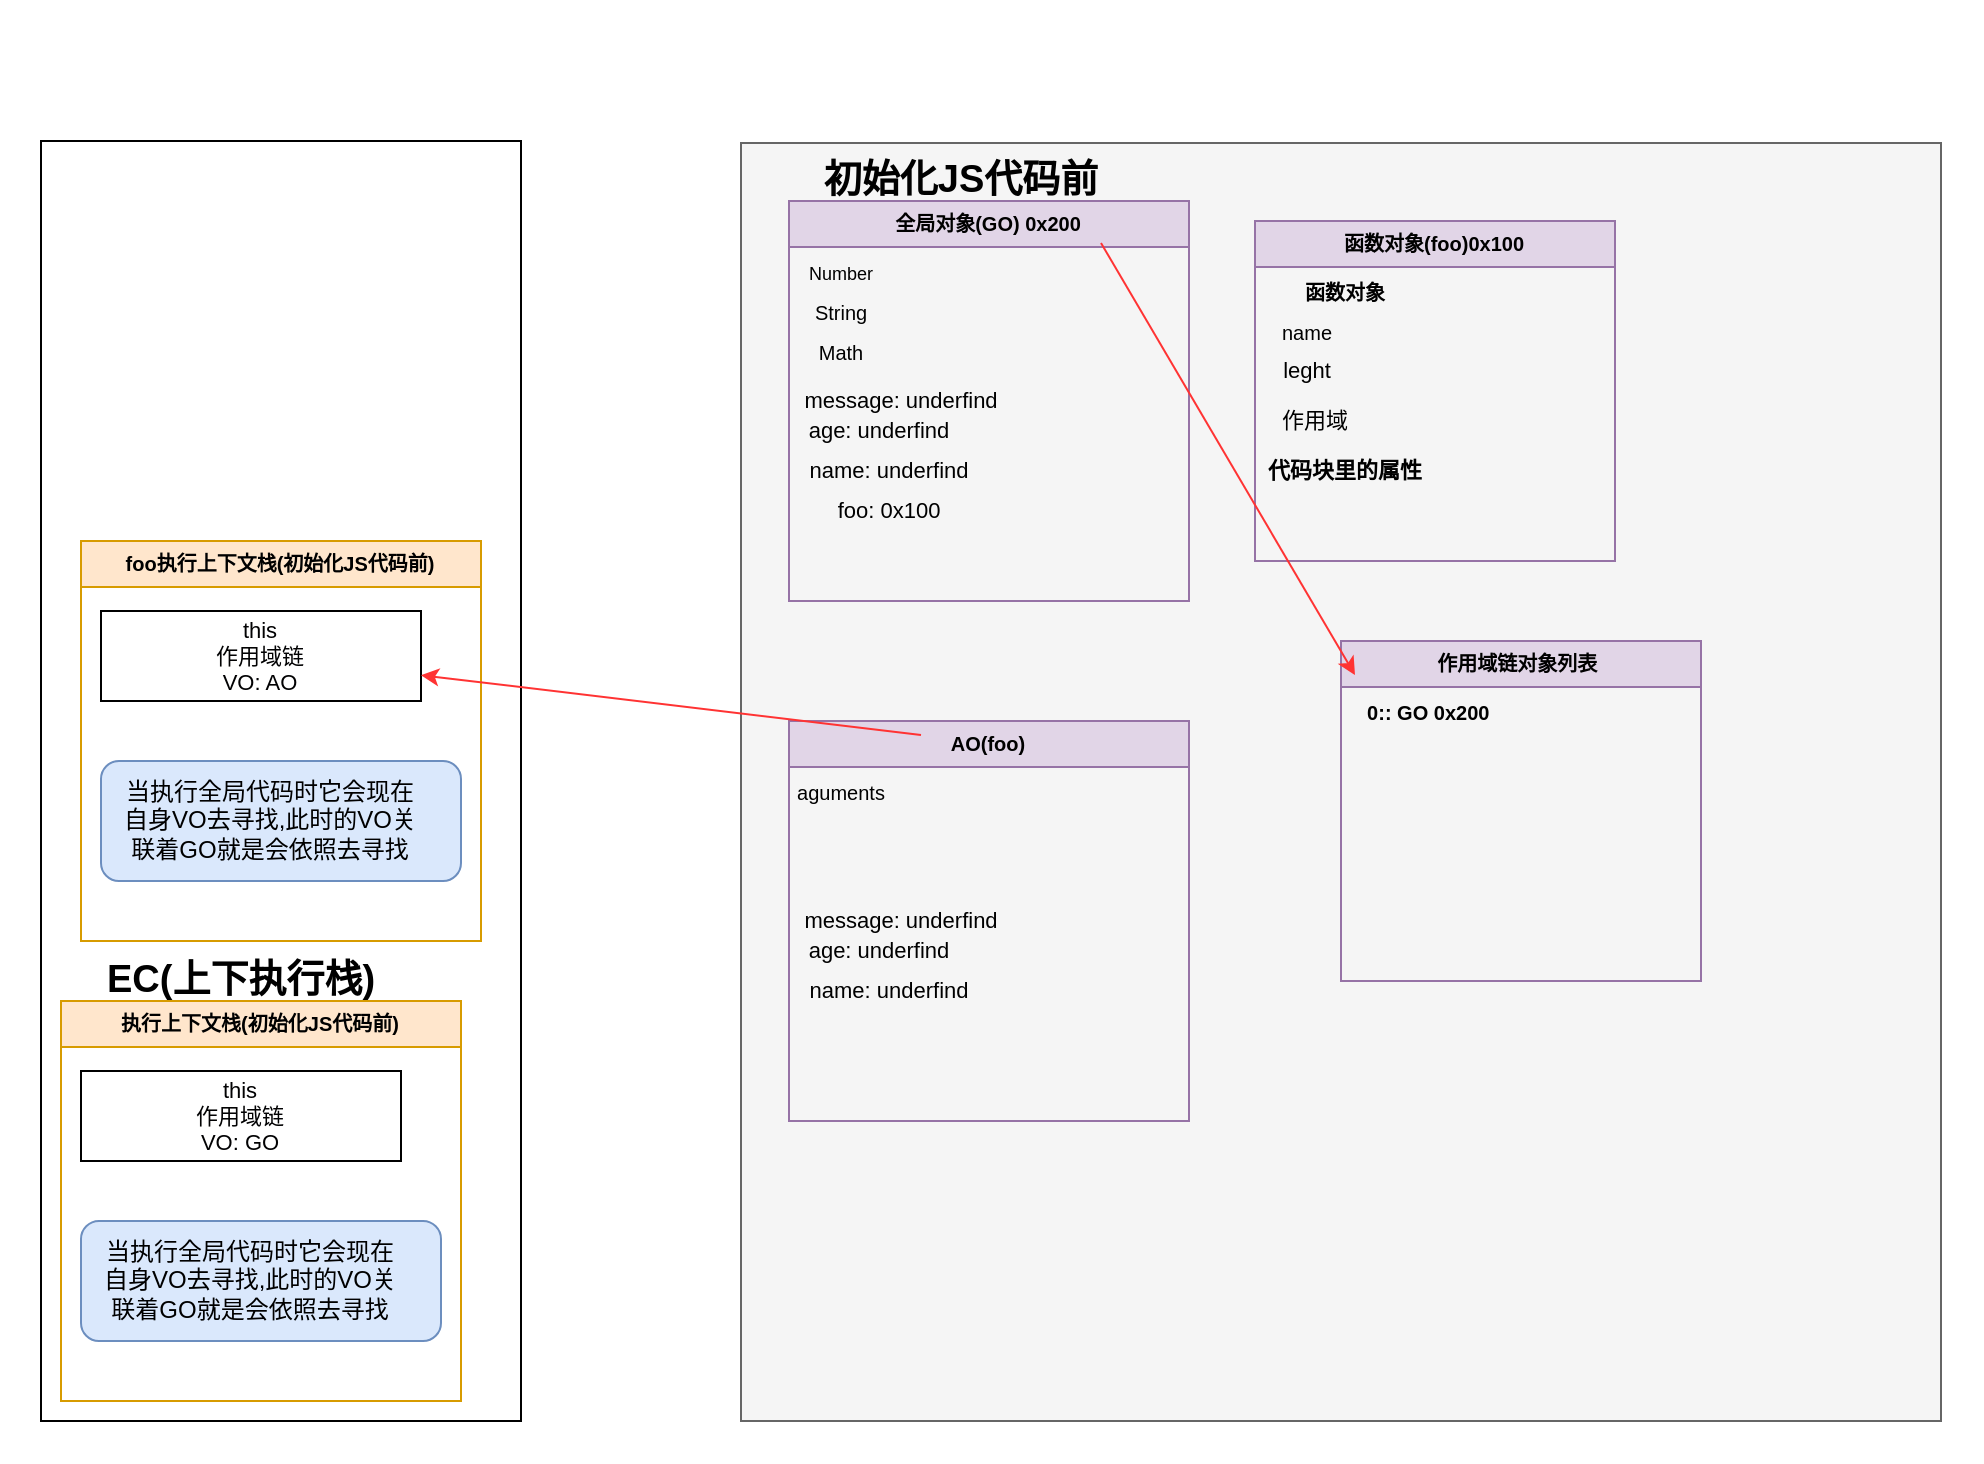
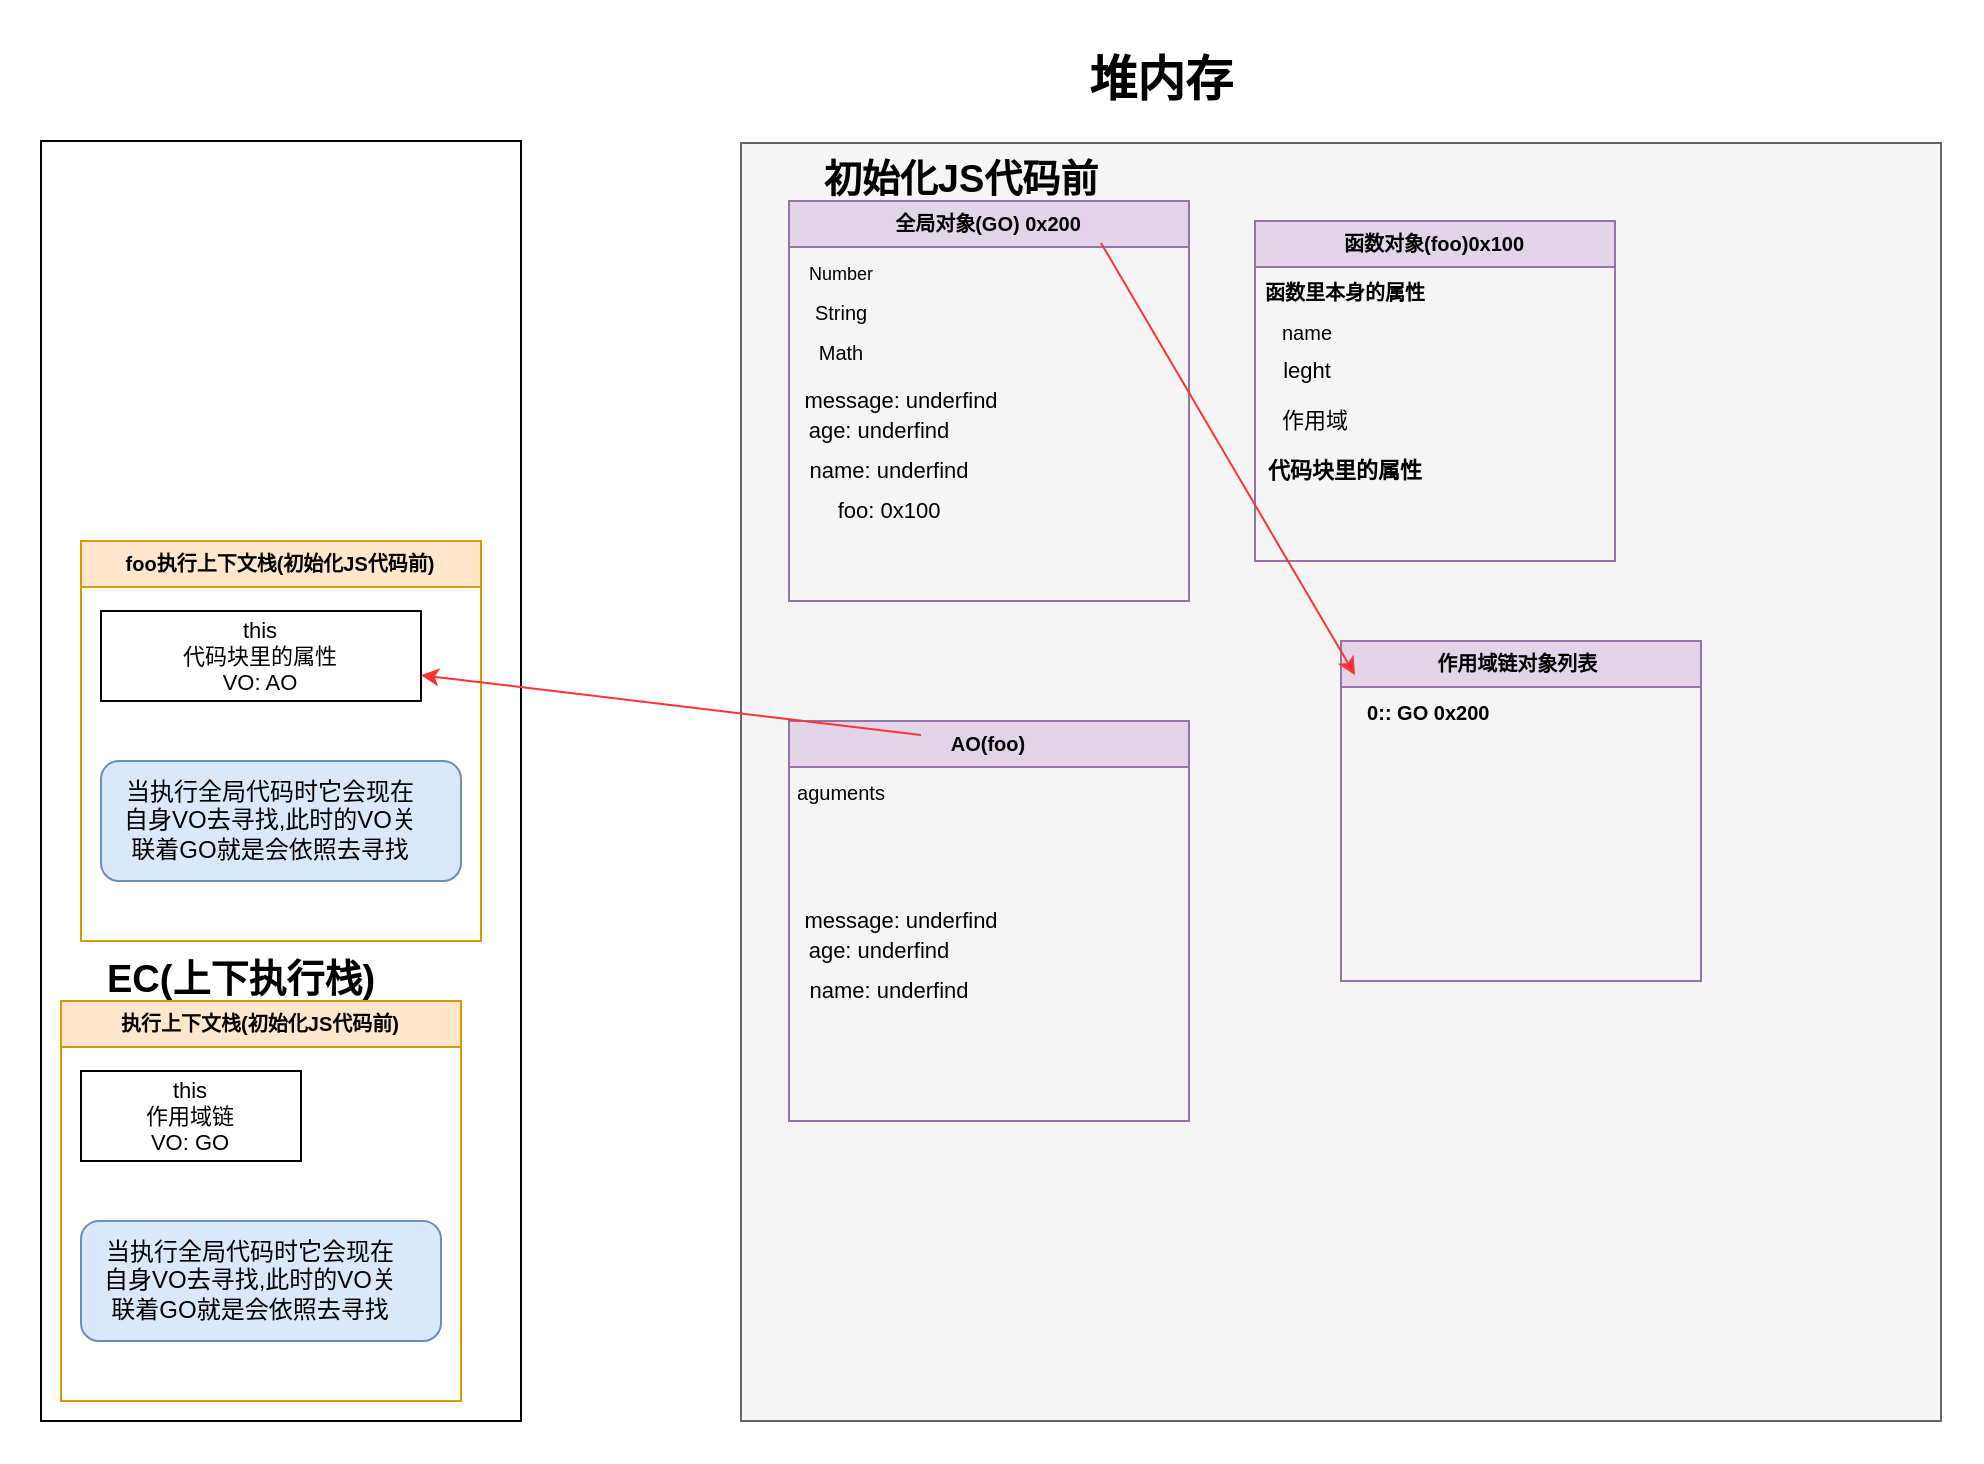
node "堆内存": added
node "函数对象": label "函数对象" -> "函数里本身的属性"
node "this 作用域链 VO: AO": label "this 作用域链 VO: AO" -> "this 代码块里的属性 VO: AO"
node "this 作用域链 VO: GO": size 320x90 -> 220x90
